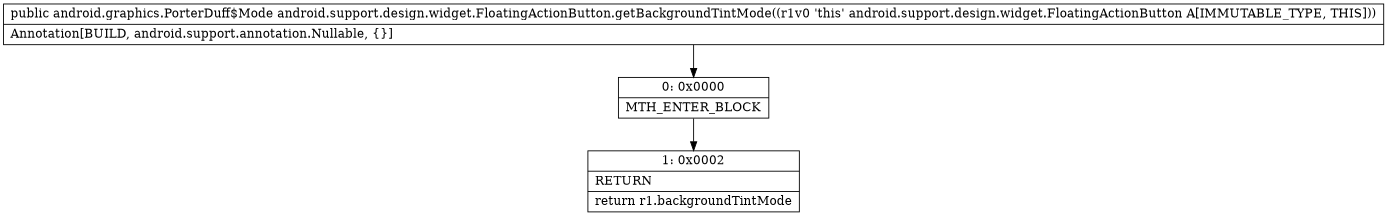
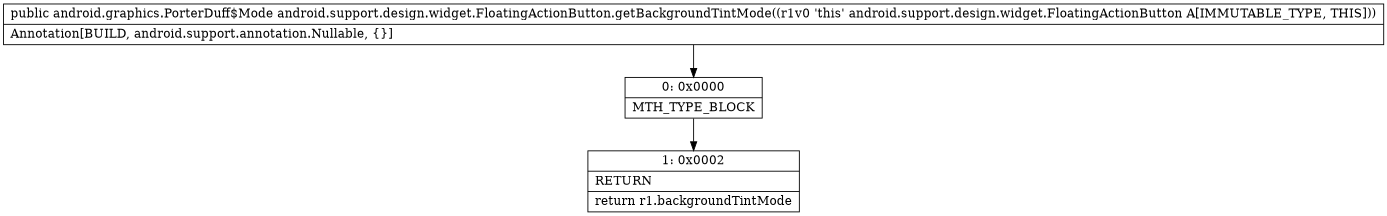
node "0: 0x0000": text "MTH_ENTER_BLOCK" -> "MTH_TYPE_BLOCK"
